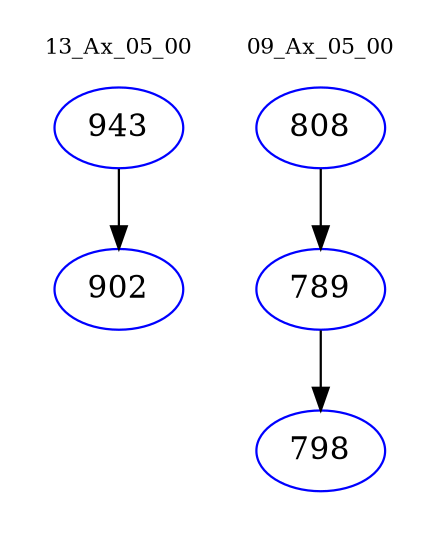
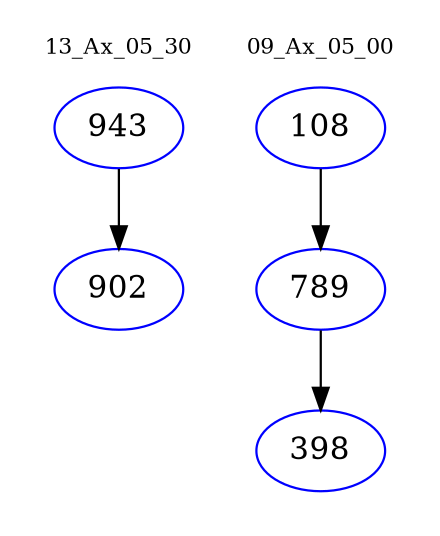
cluster "13_Ax_05_00": label "13_Ax_05_00" -> "13_Ax_05_30"
node "808": label "808" -> "108"
node "798": label "798" -> "398"
